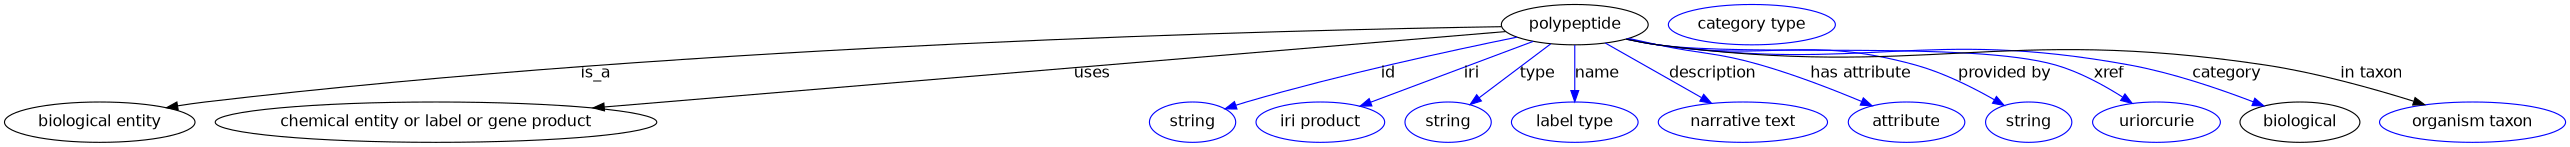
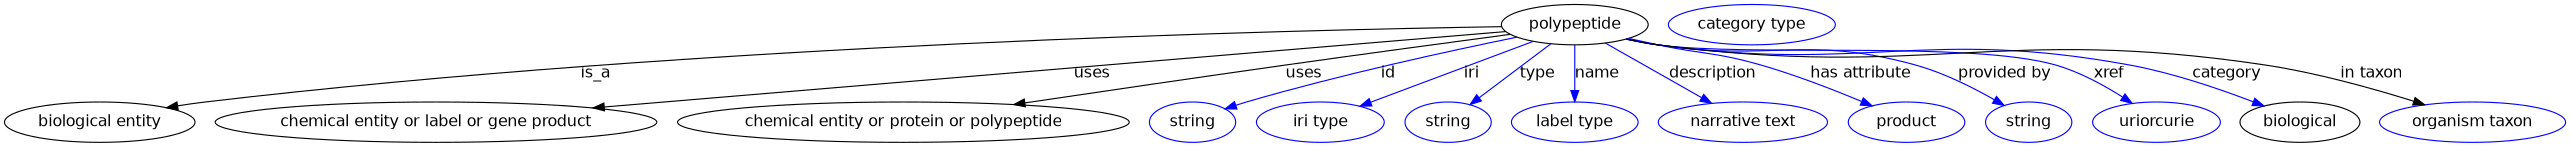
node "chemical entity or protein or polypeptide": added
node "iri product": label "iri product" -> "iri type"
node "attribute": label "attribute" -> "product"
